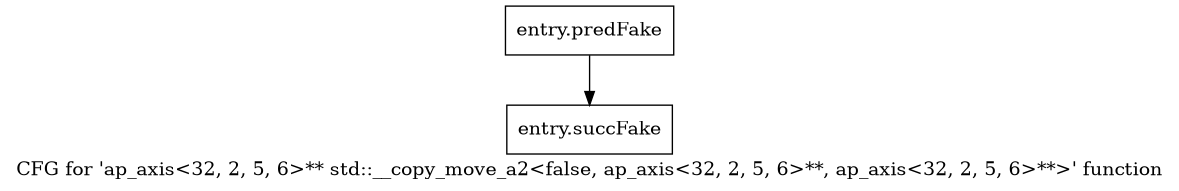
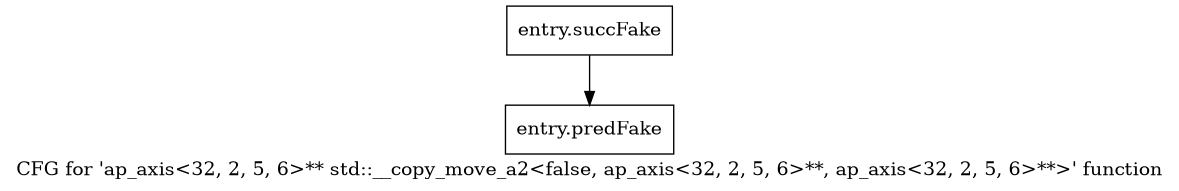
edge "entry.predFake" -> "entry.succFake": reversed
